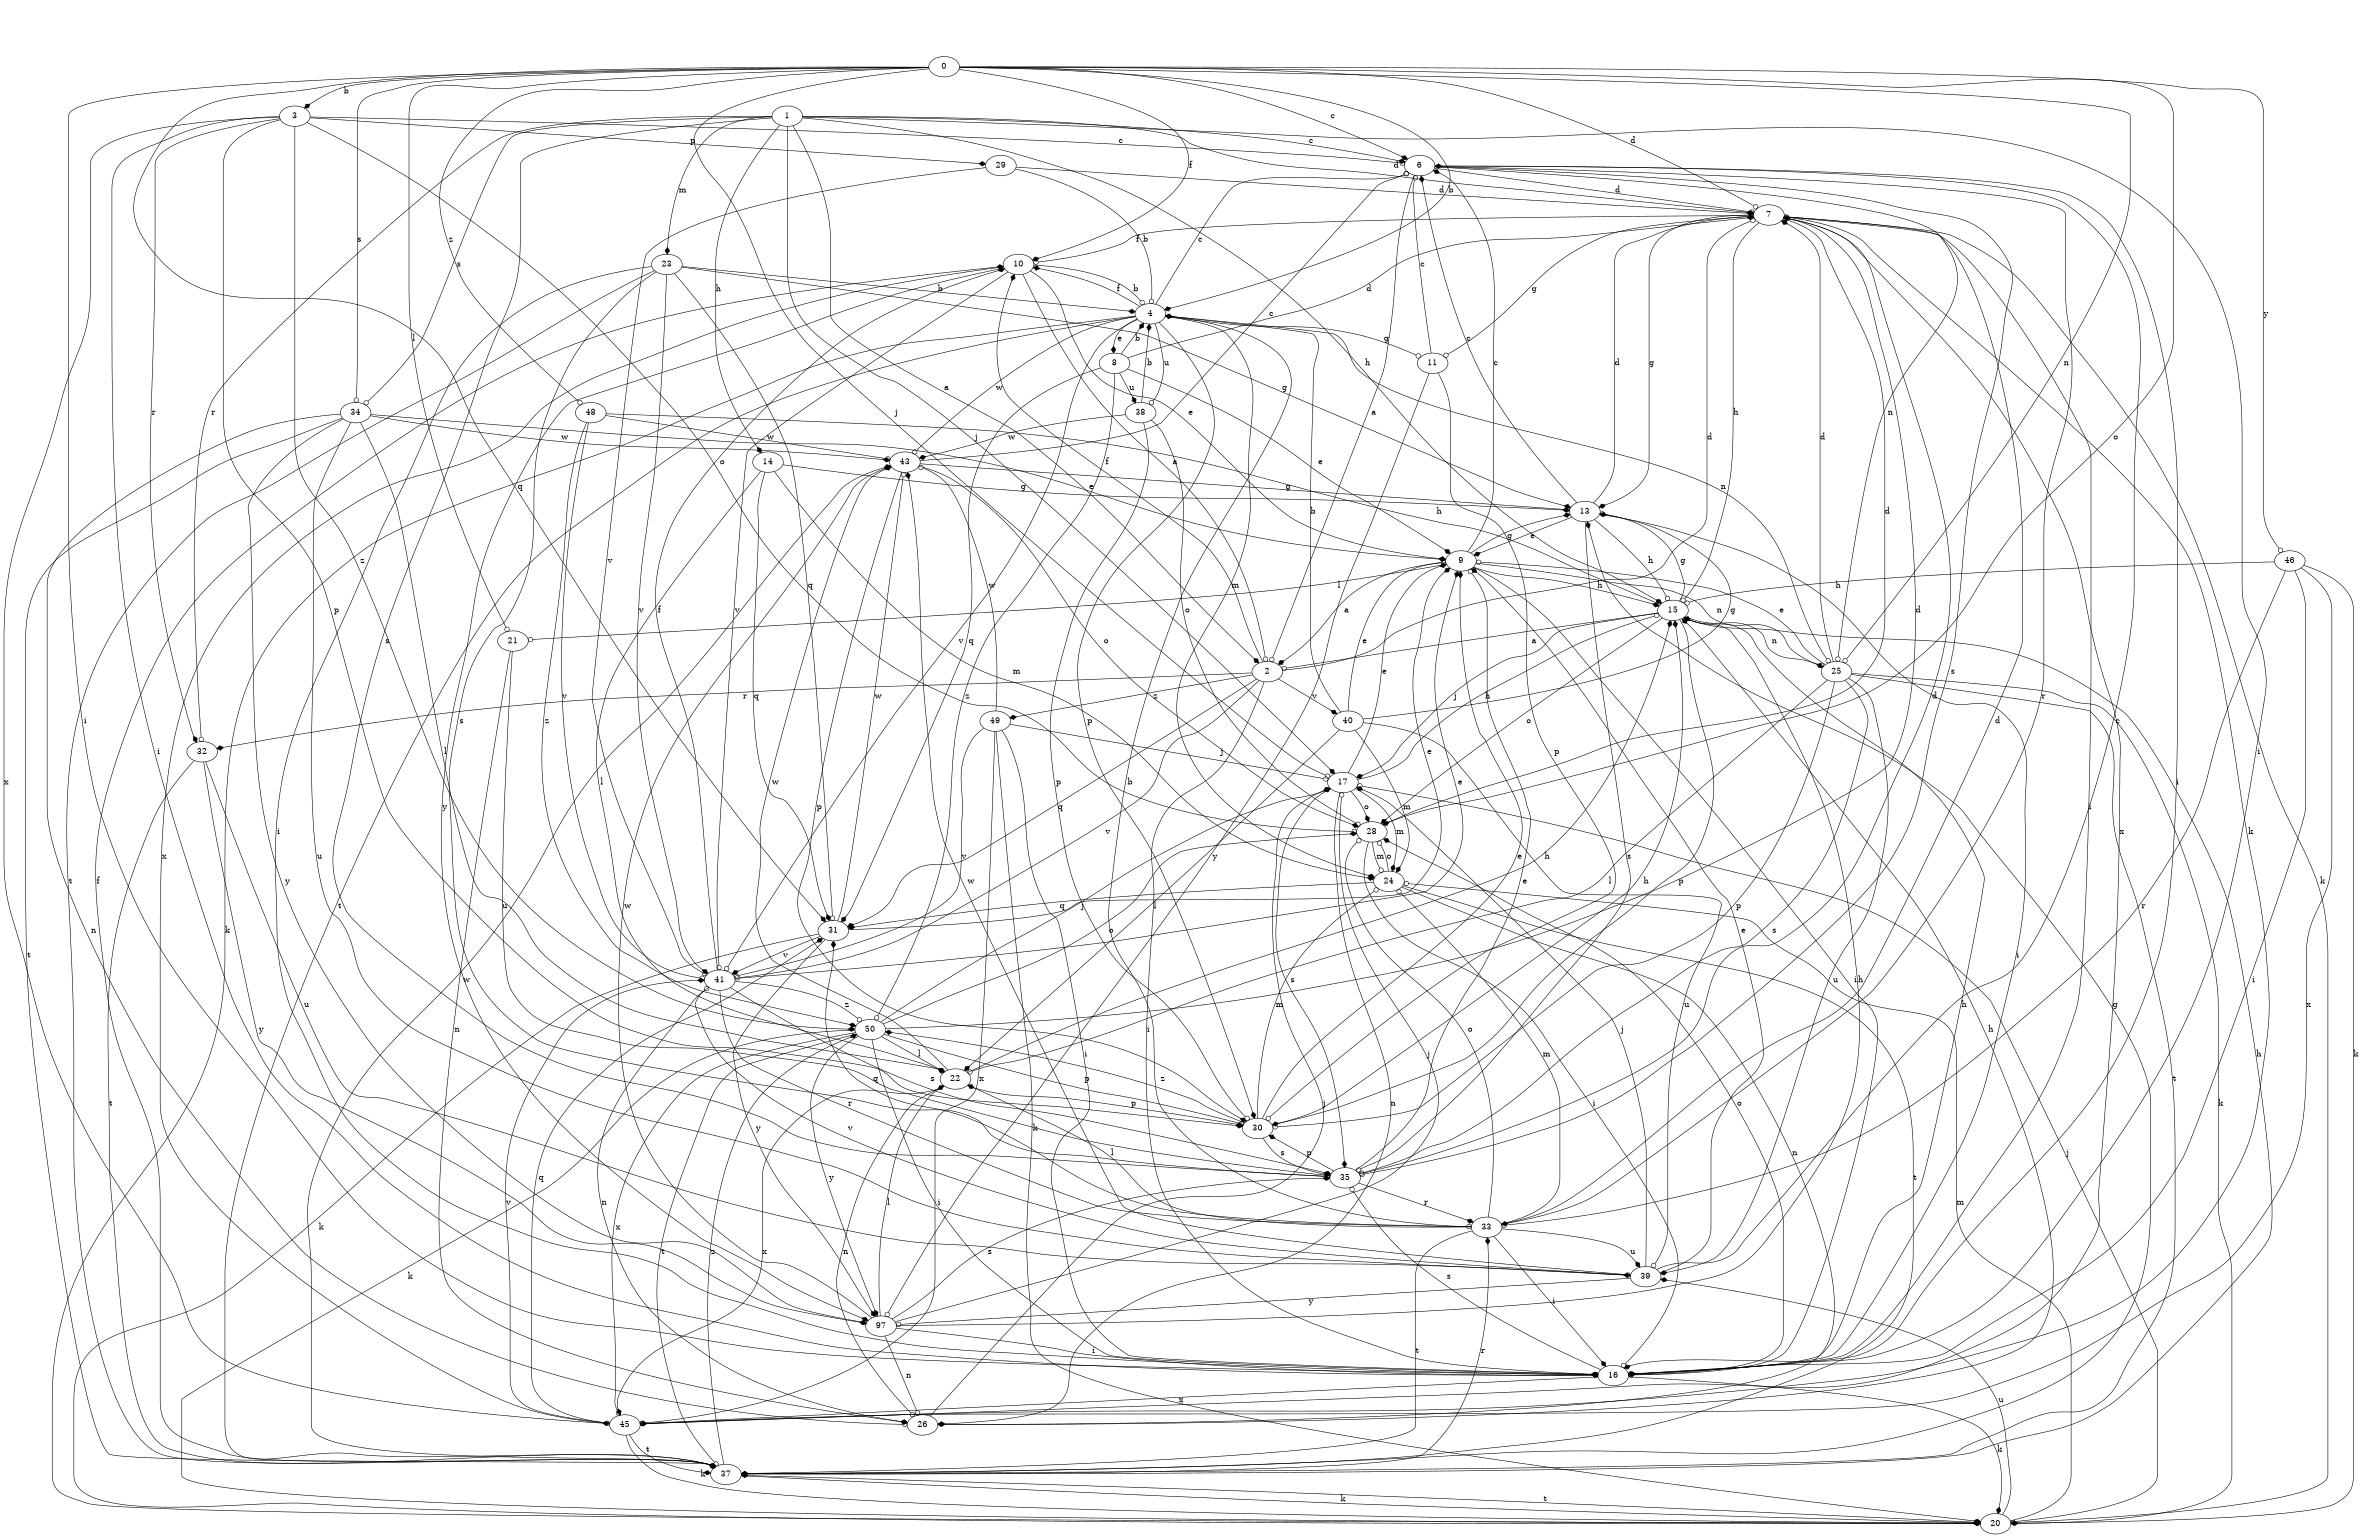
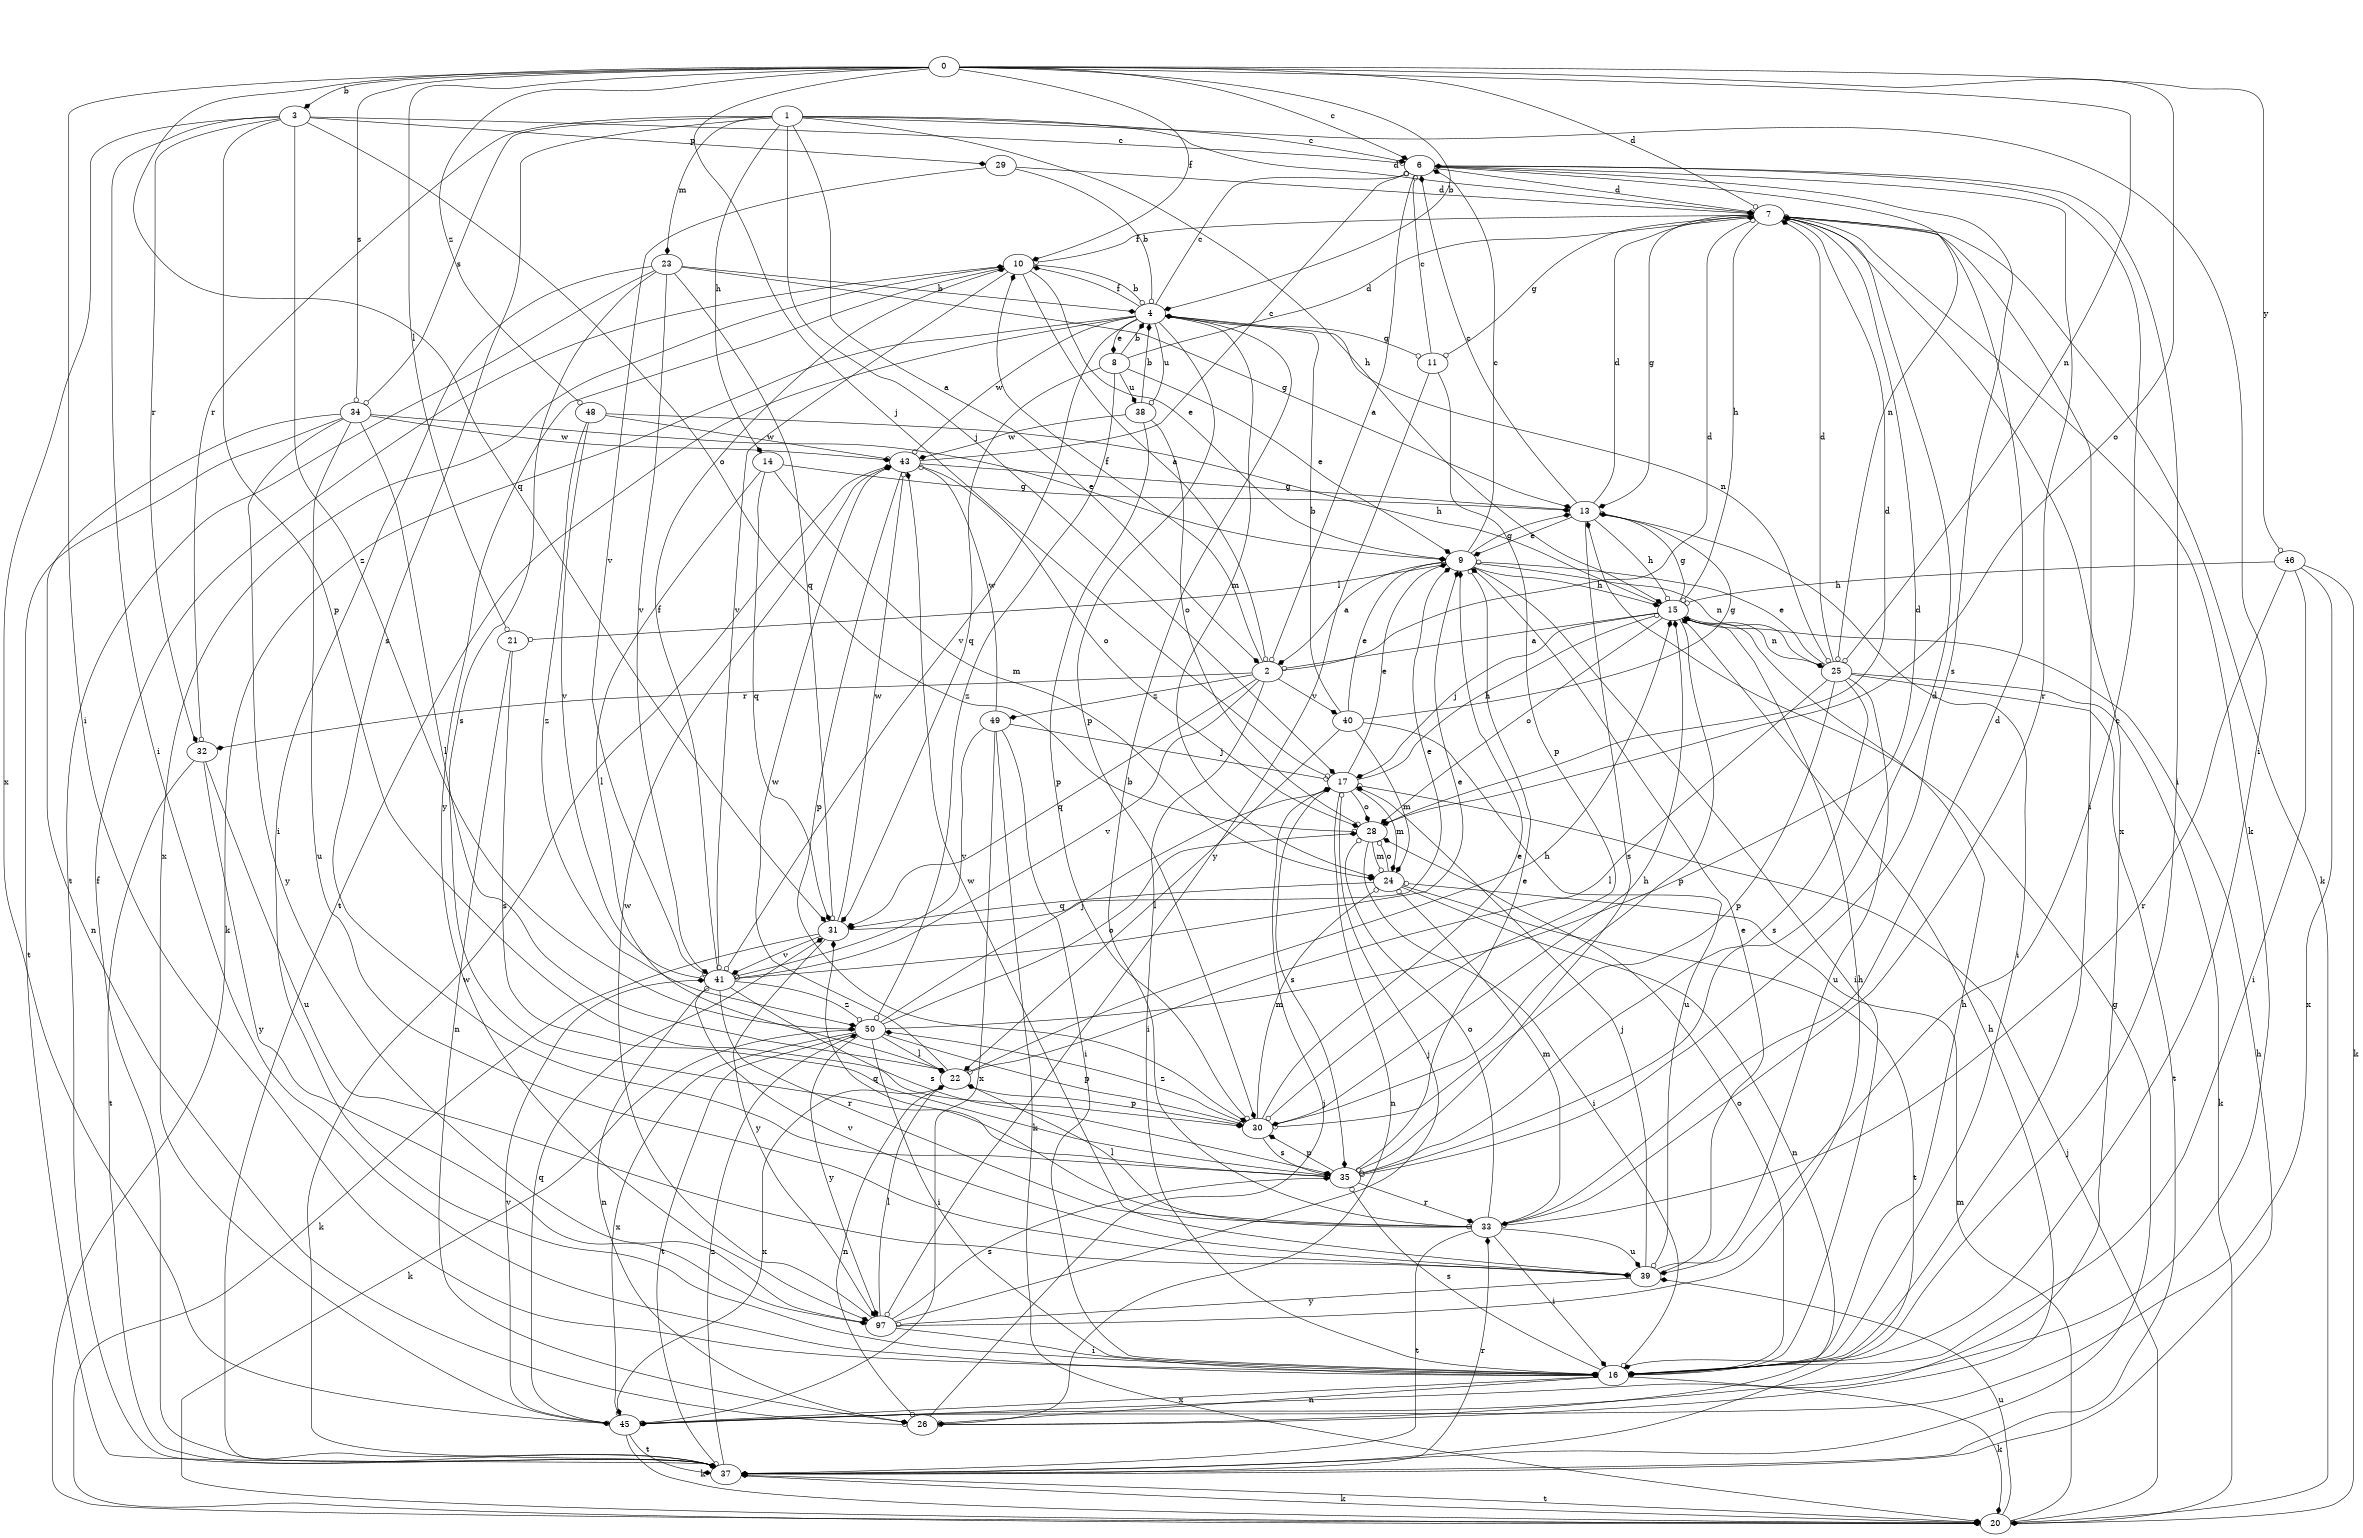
edge "21" -> "35": label "u" -> "s"
edge "97" -> "26": now "16" -> "26"
edge "24" -> "26": arrowhead diamond -> odot
